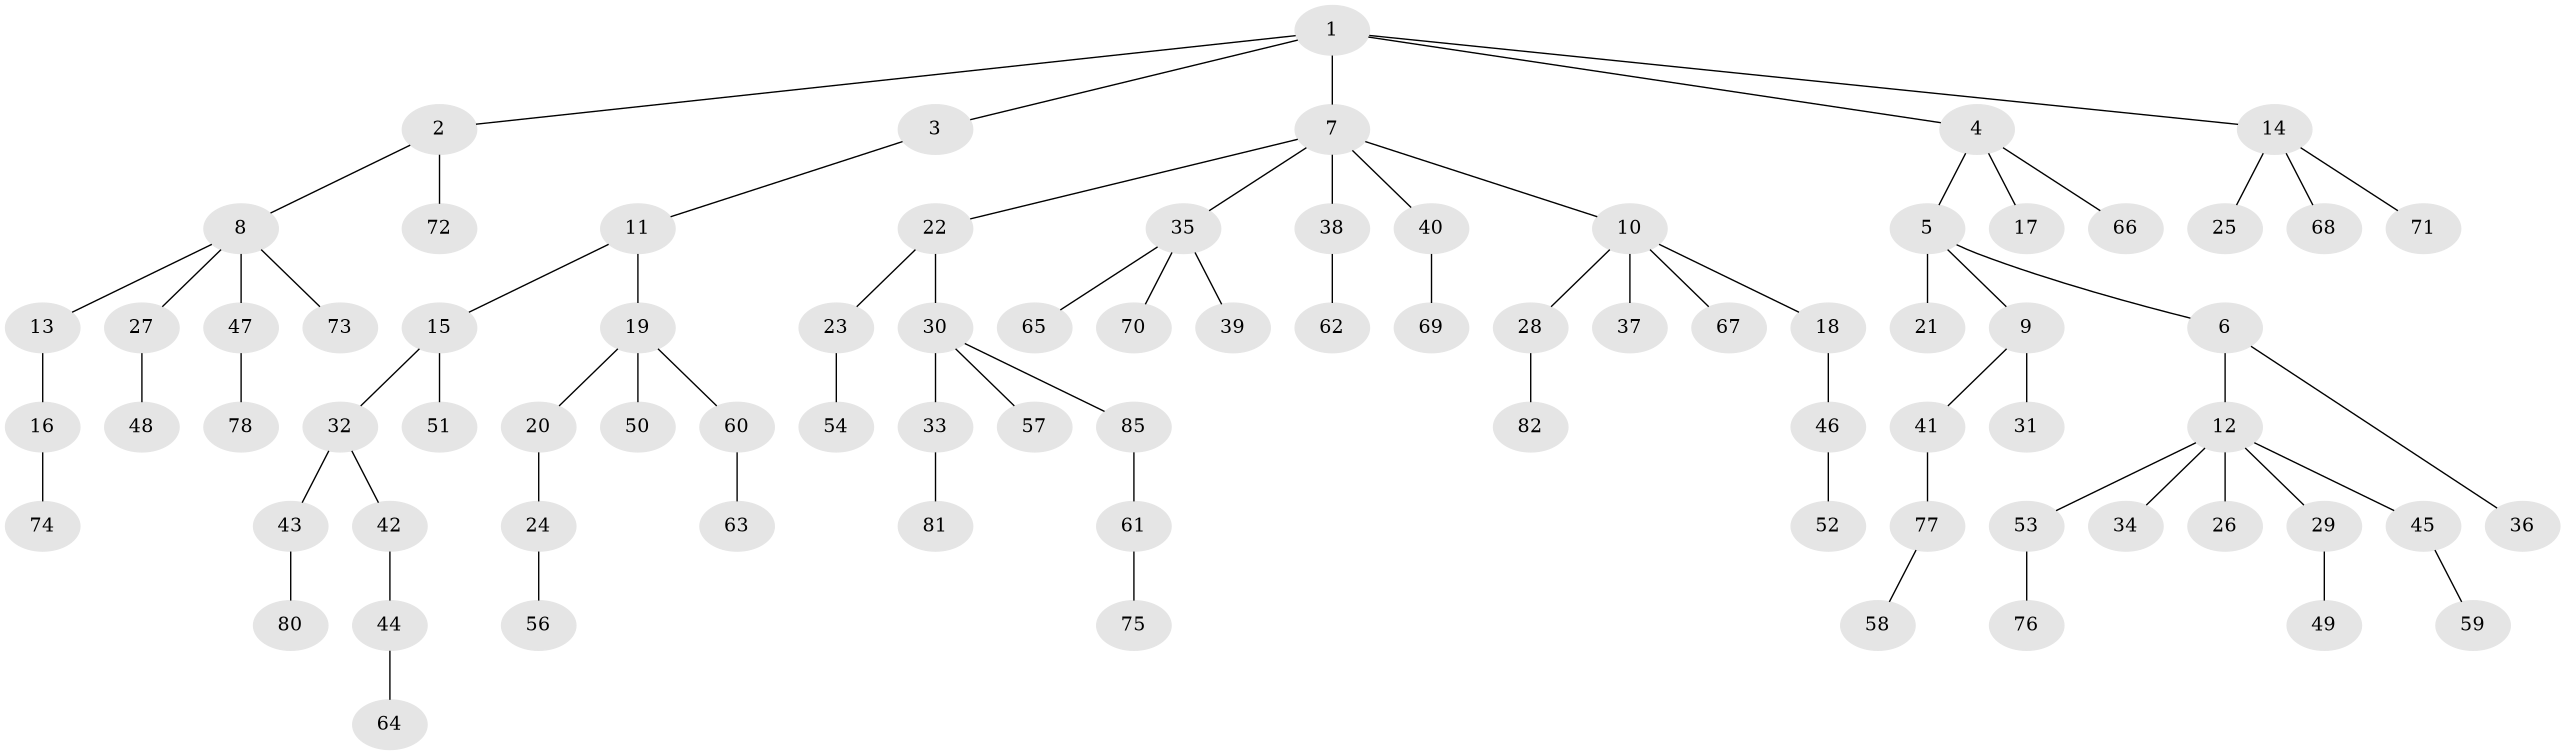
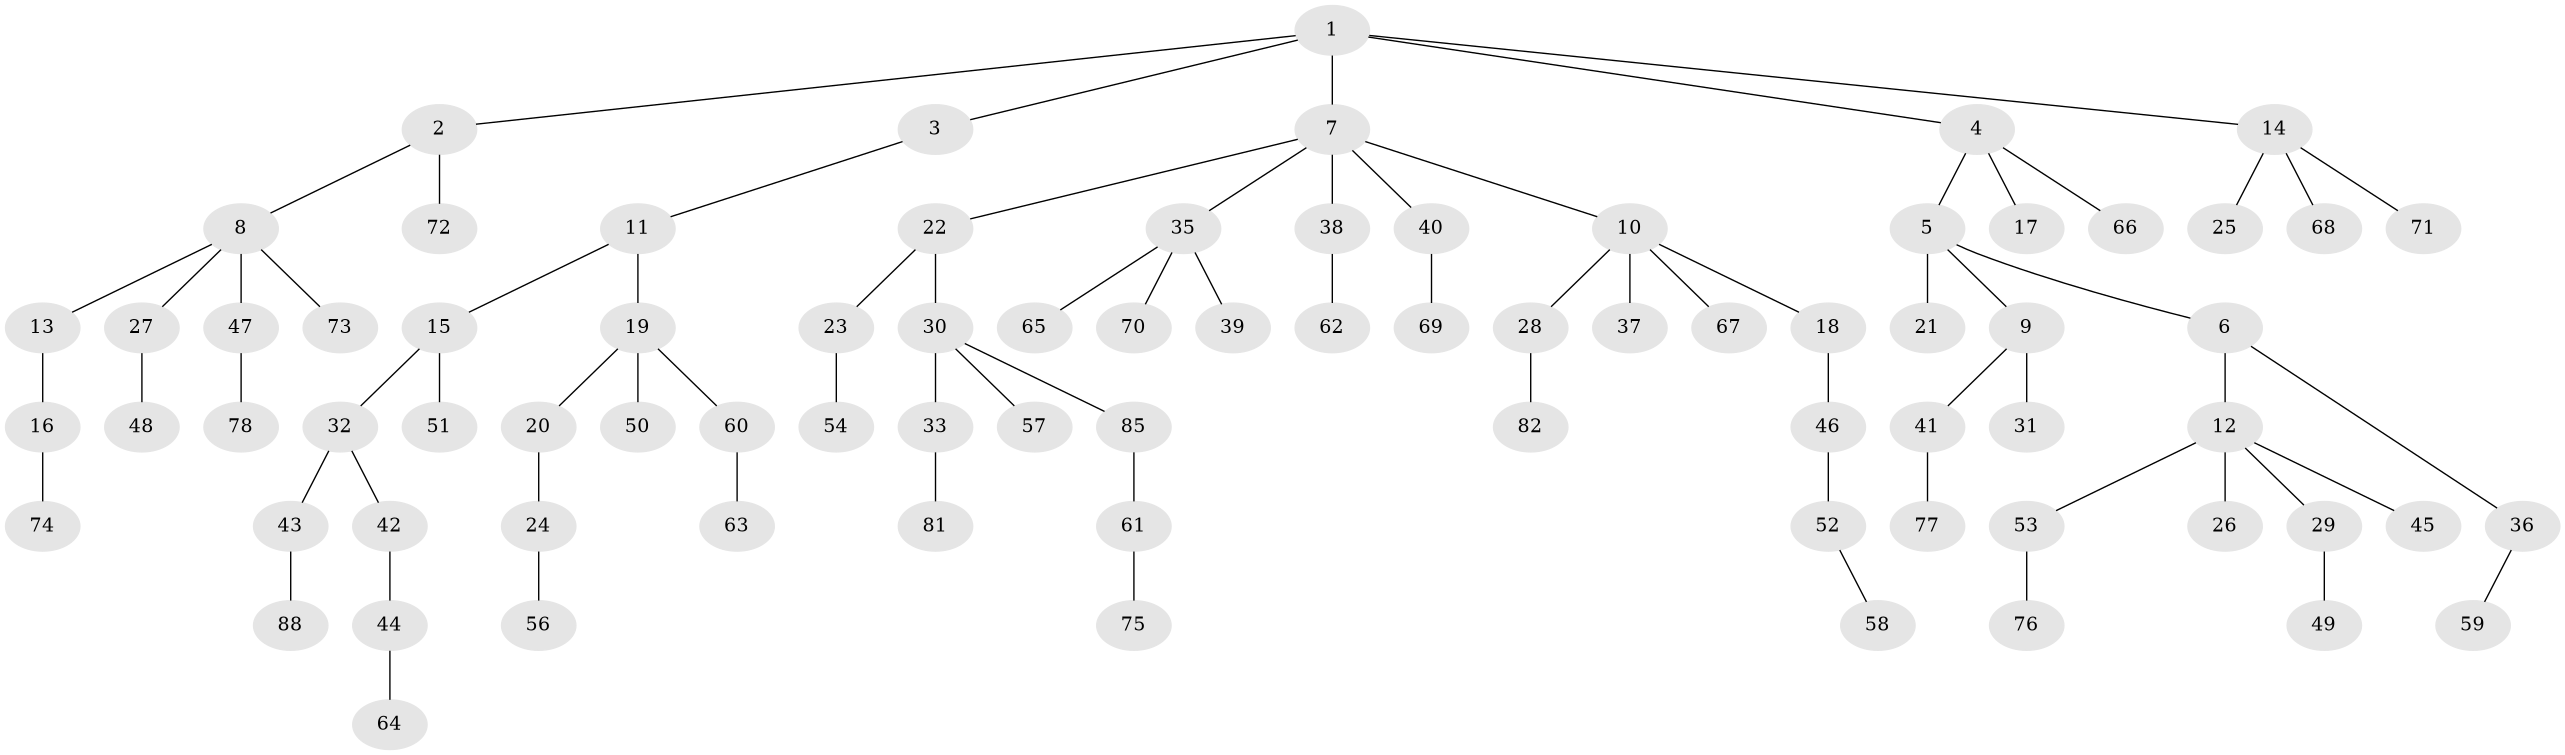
node "34": removed
edge "77" -- "58": now "52" -- "58"
edge "45" -- "59": now "36" -- "59"
node "80": label "80" -> "88"
